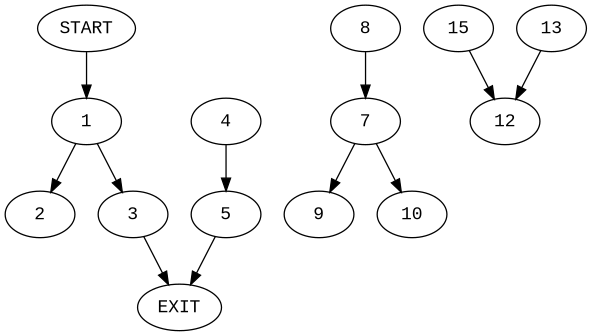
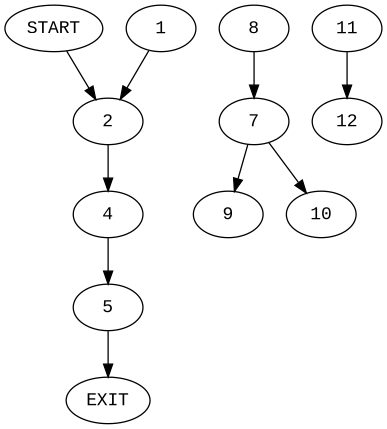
node "15": label "15" -> "11"
node "13": removed
edge "START" -> "1": now "START" -> "2"
edge "2" -> "4": added
node "3": removed
